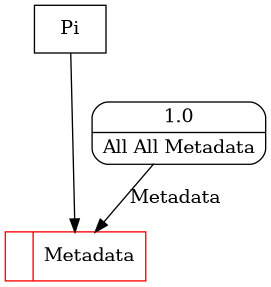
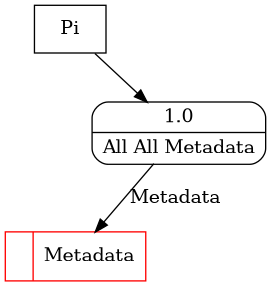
edge "Pi" -> "Metadata": now "Pi" -> "1.0"
